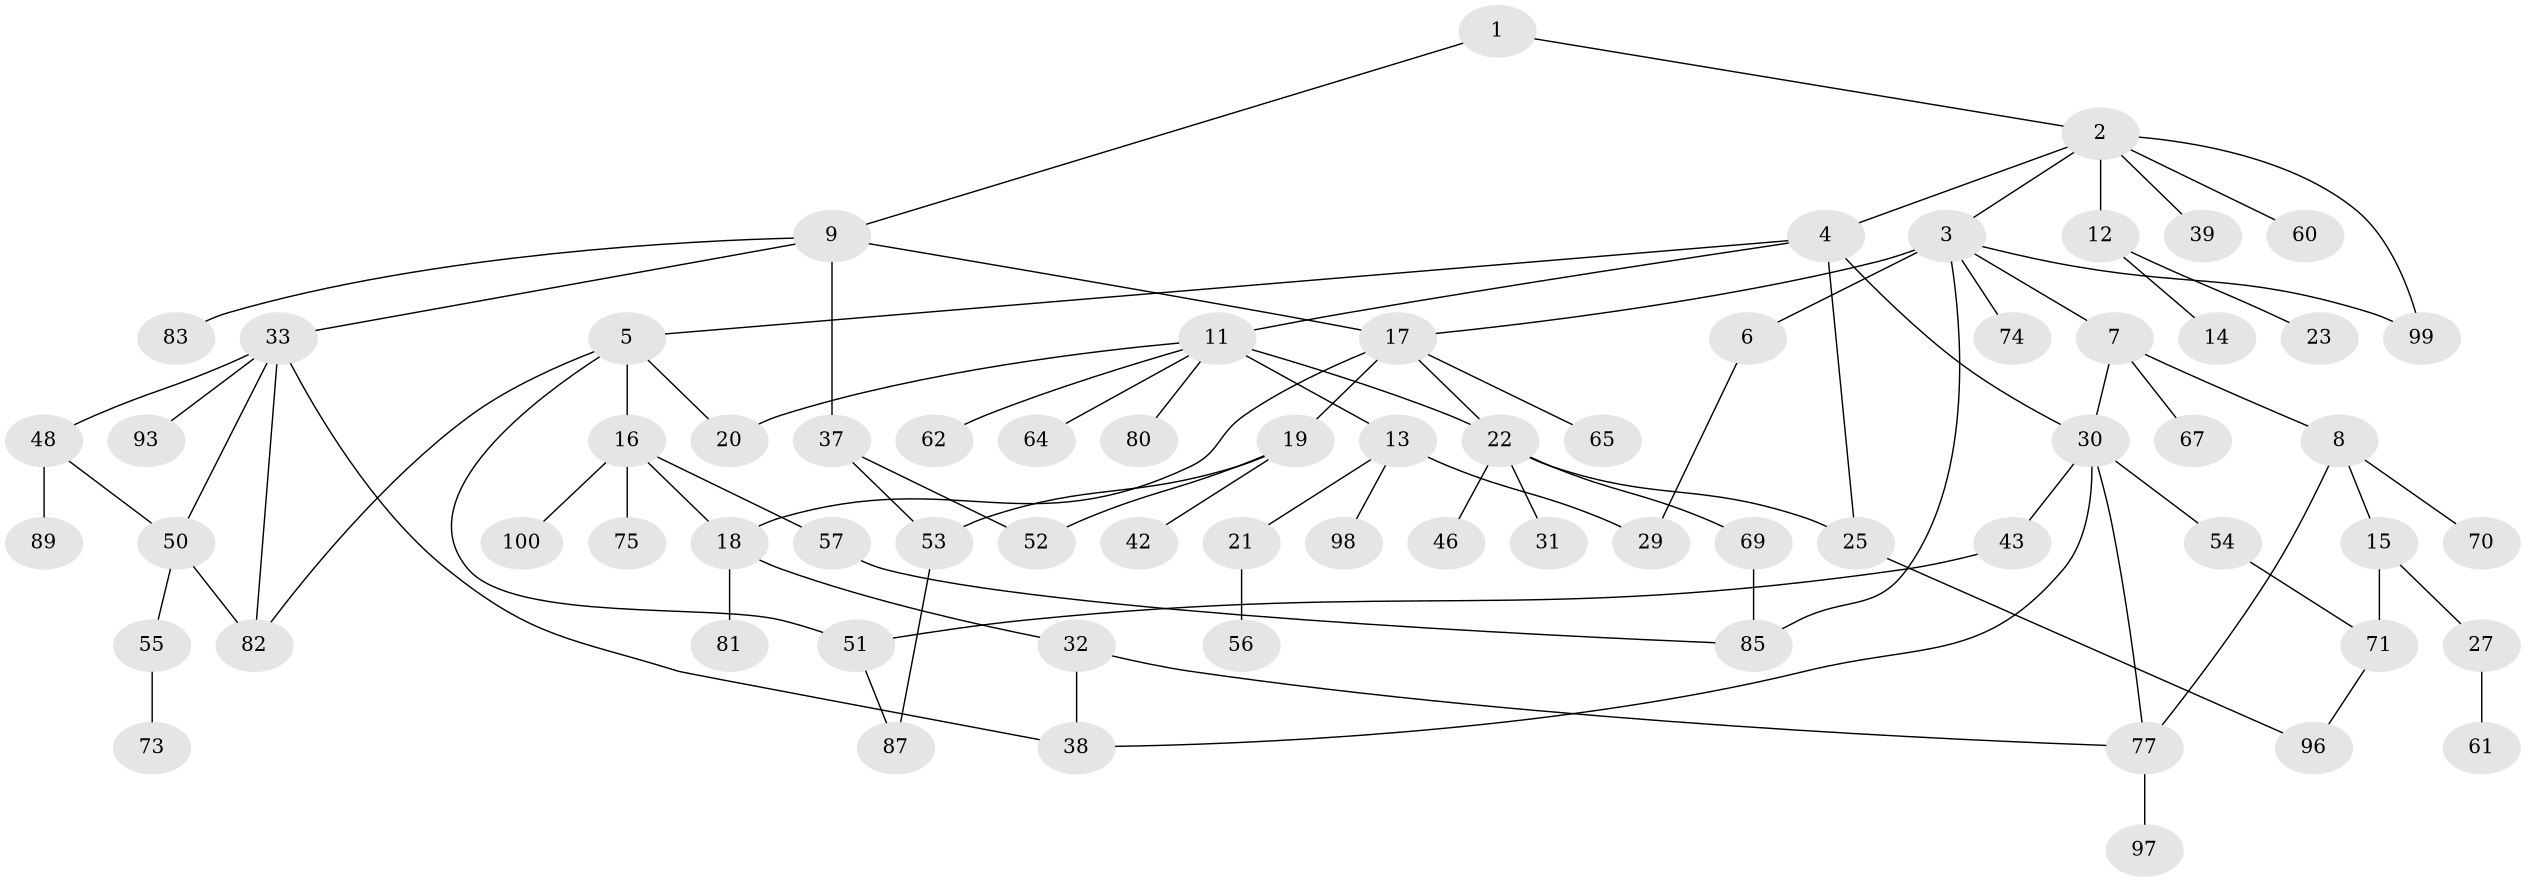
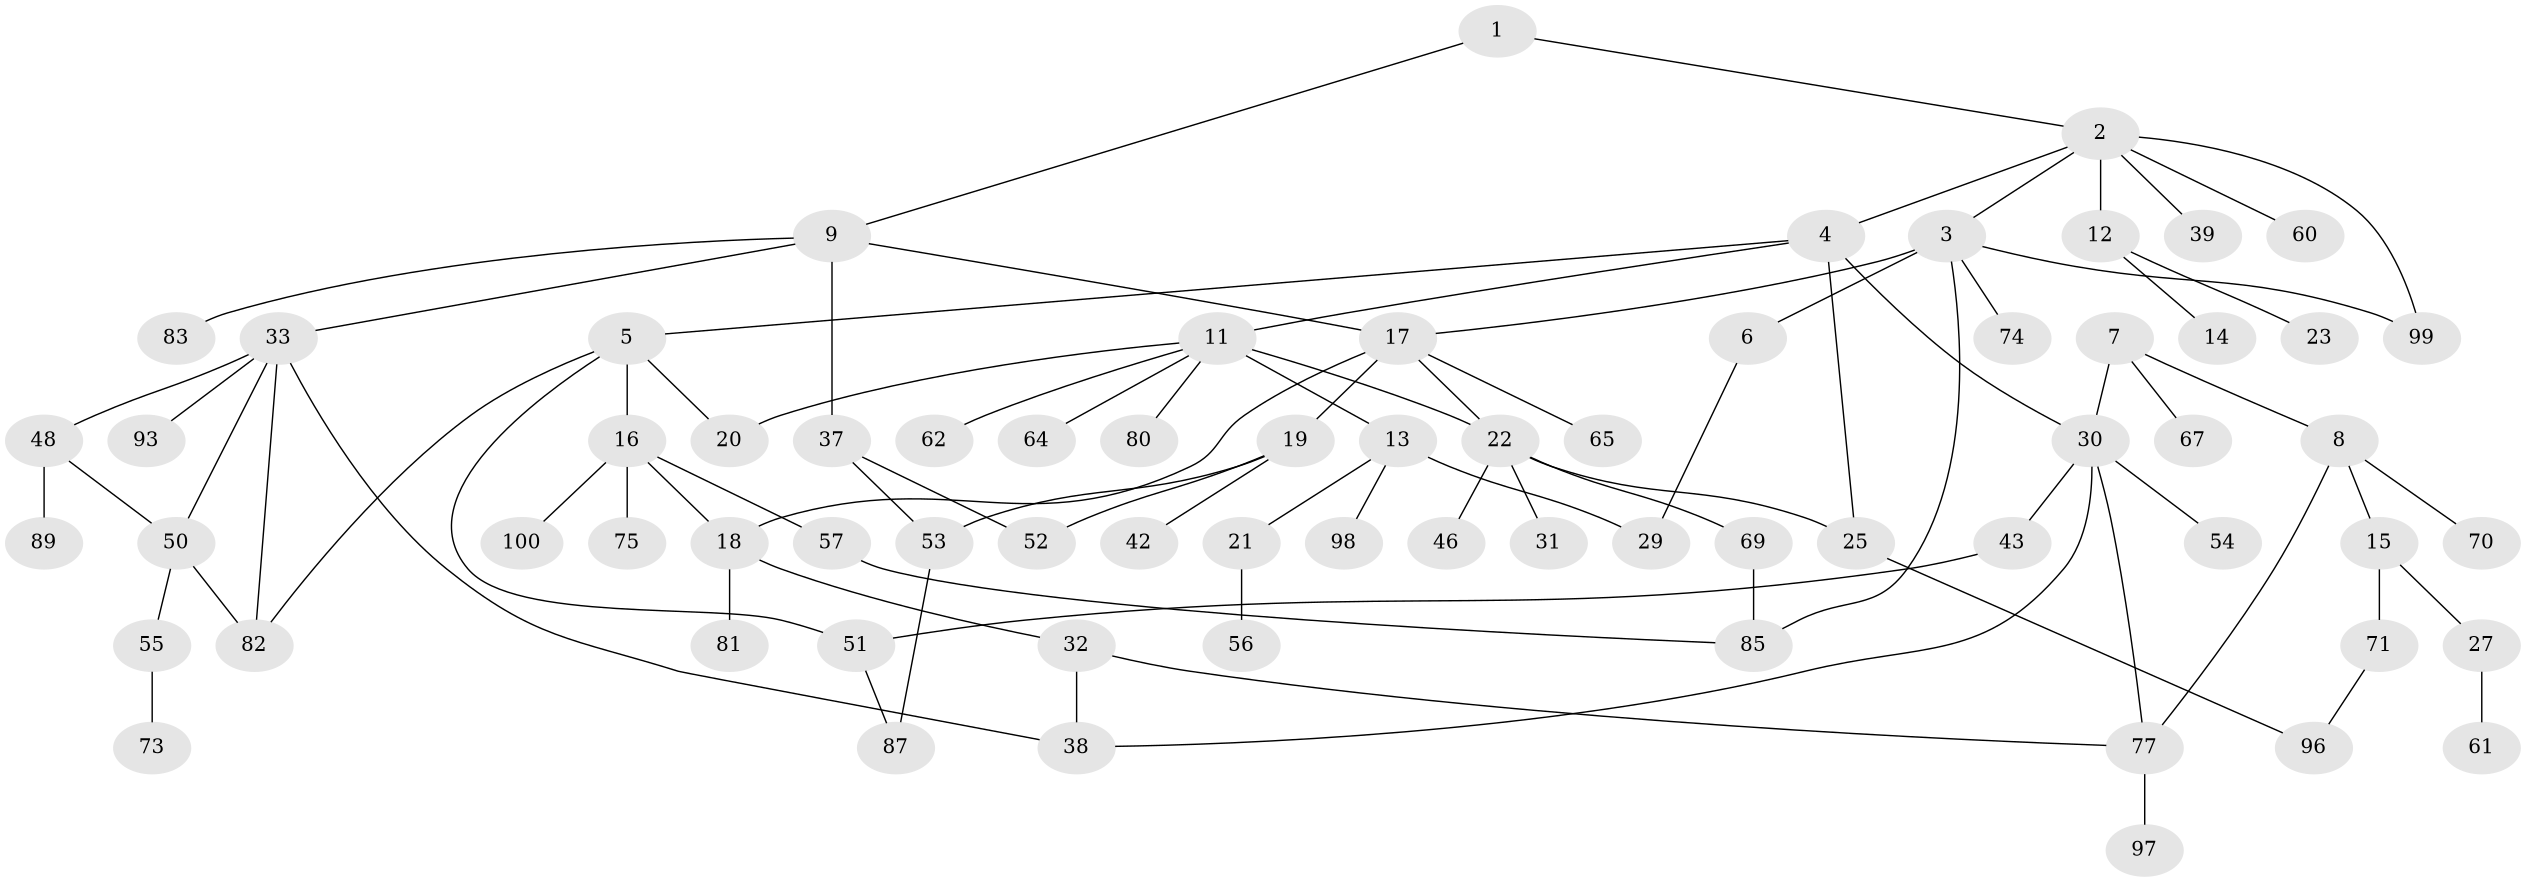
edge "3" -- "7": removed
edge "54" -- "71": removed
